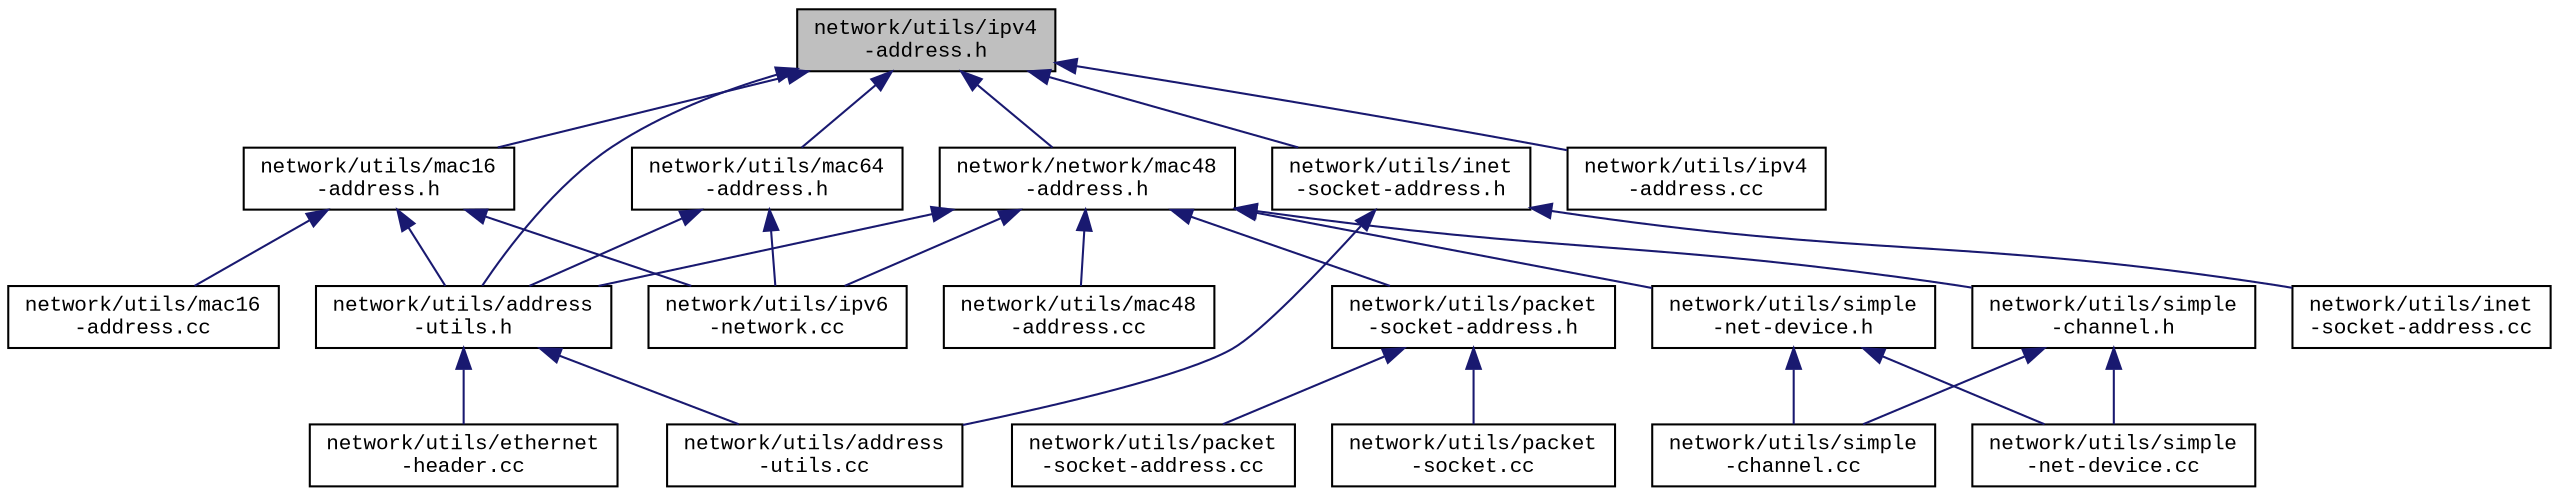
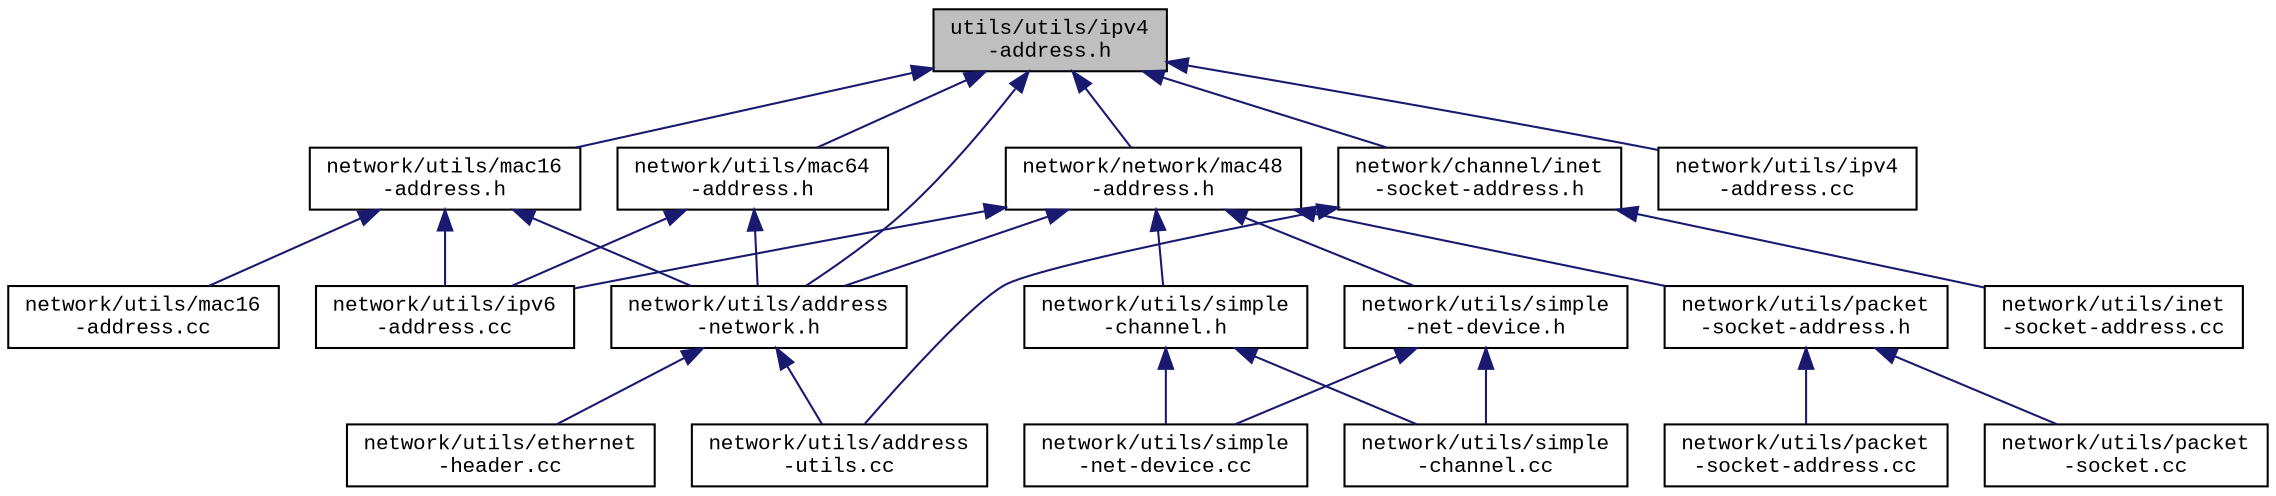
node "network/utils/ipv4 -address.h": label "network/utils/ipv4 -address.h" -> "utils/utils/ipv4 -address.h"
node "network/utils/inet -socket-address.h": label "network/utils/inet -socket-address.h" -> "network/channel/inet -socket-address.h"
node "network/utils/address -utils.h": label "network/utils/address -utils.h" -> "network/utils/address -network.h"
node "network/utils/ipv6 -network.cc": label "network/utils/ipv6 -network.cc" -> "network/utils/ipv6 -address.cc"
node "network/utils/mac48 -address.cc": removed
